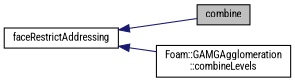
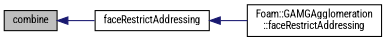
edge "combine" -> "faceRestrictAddressing": reversed
node "Foam::GAMGAgglomeration ::combineLevels": label "Foam::GAMGAgglomeration ::combineLevels" -> "Foam::GAMGAgglomeration ::faceRestrictAddressing"
